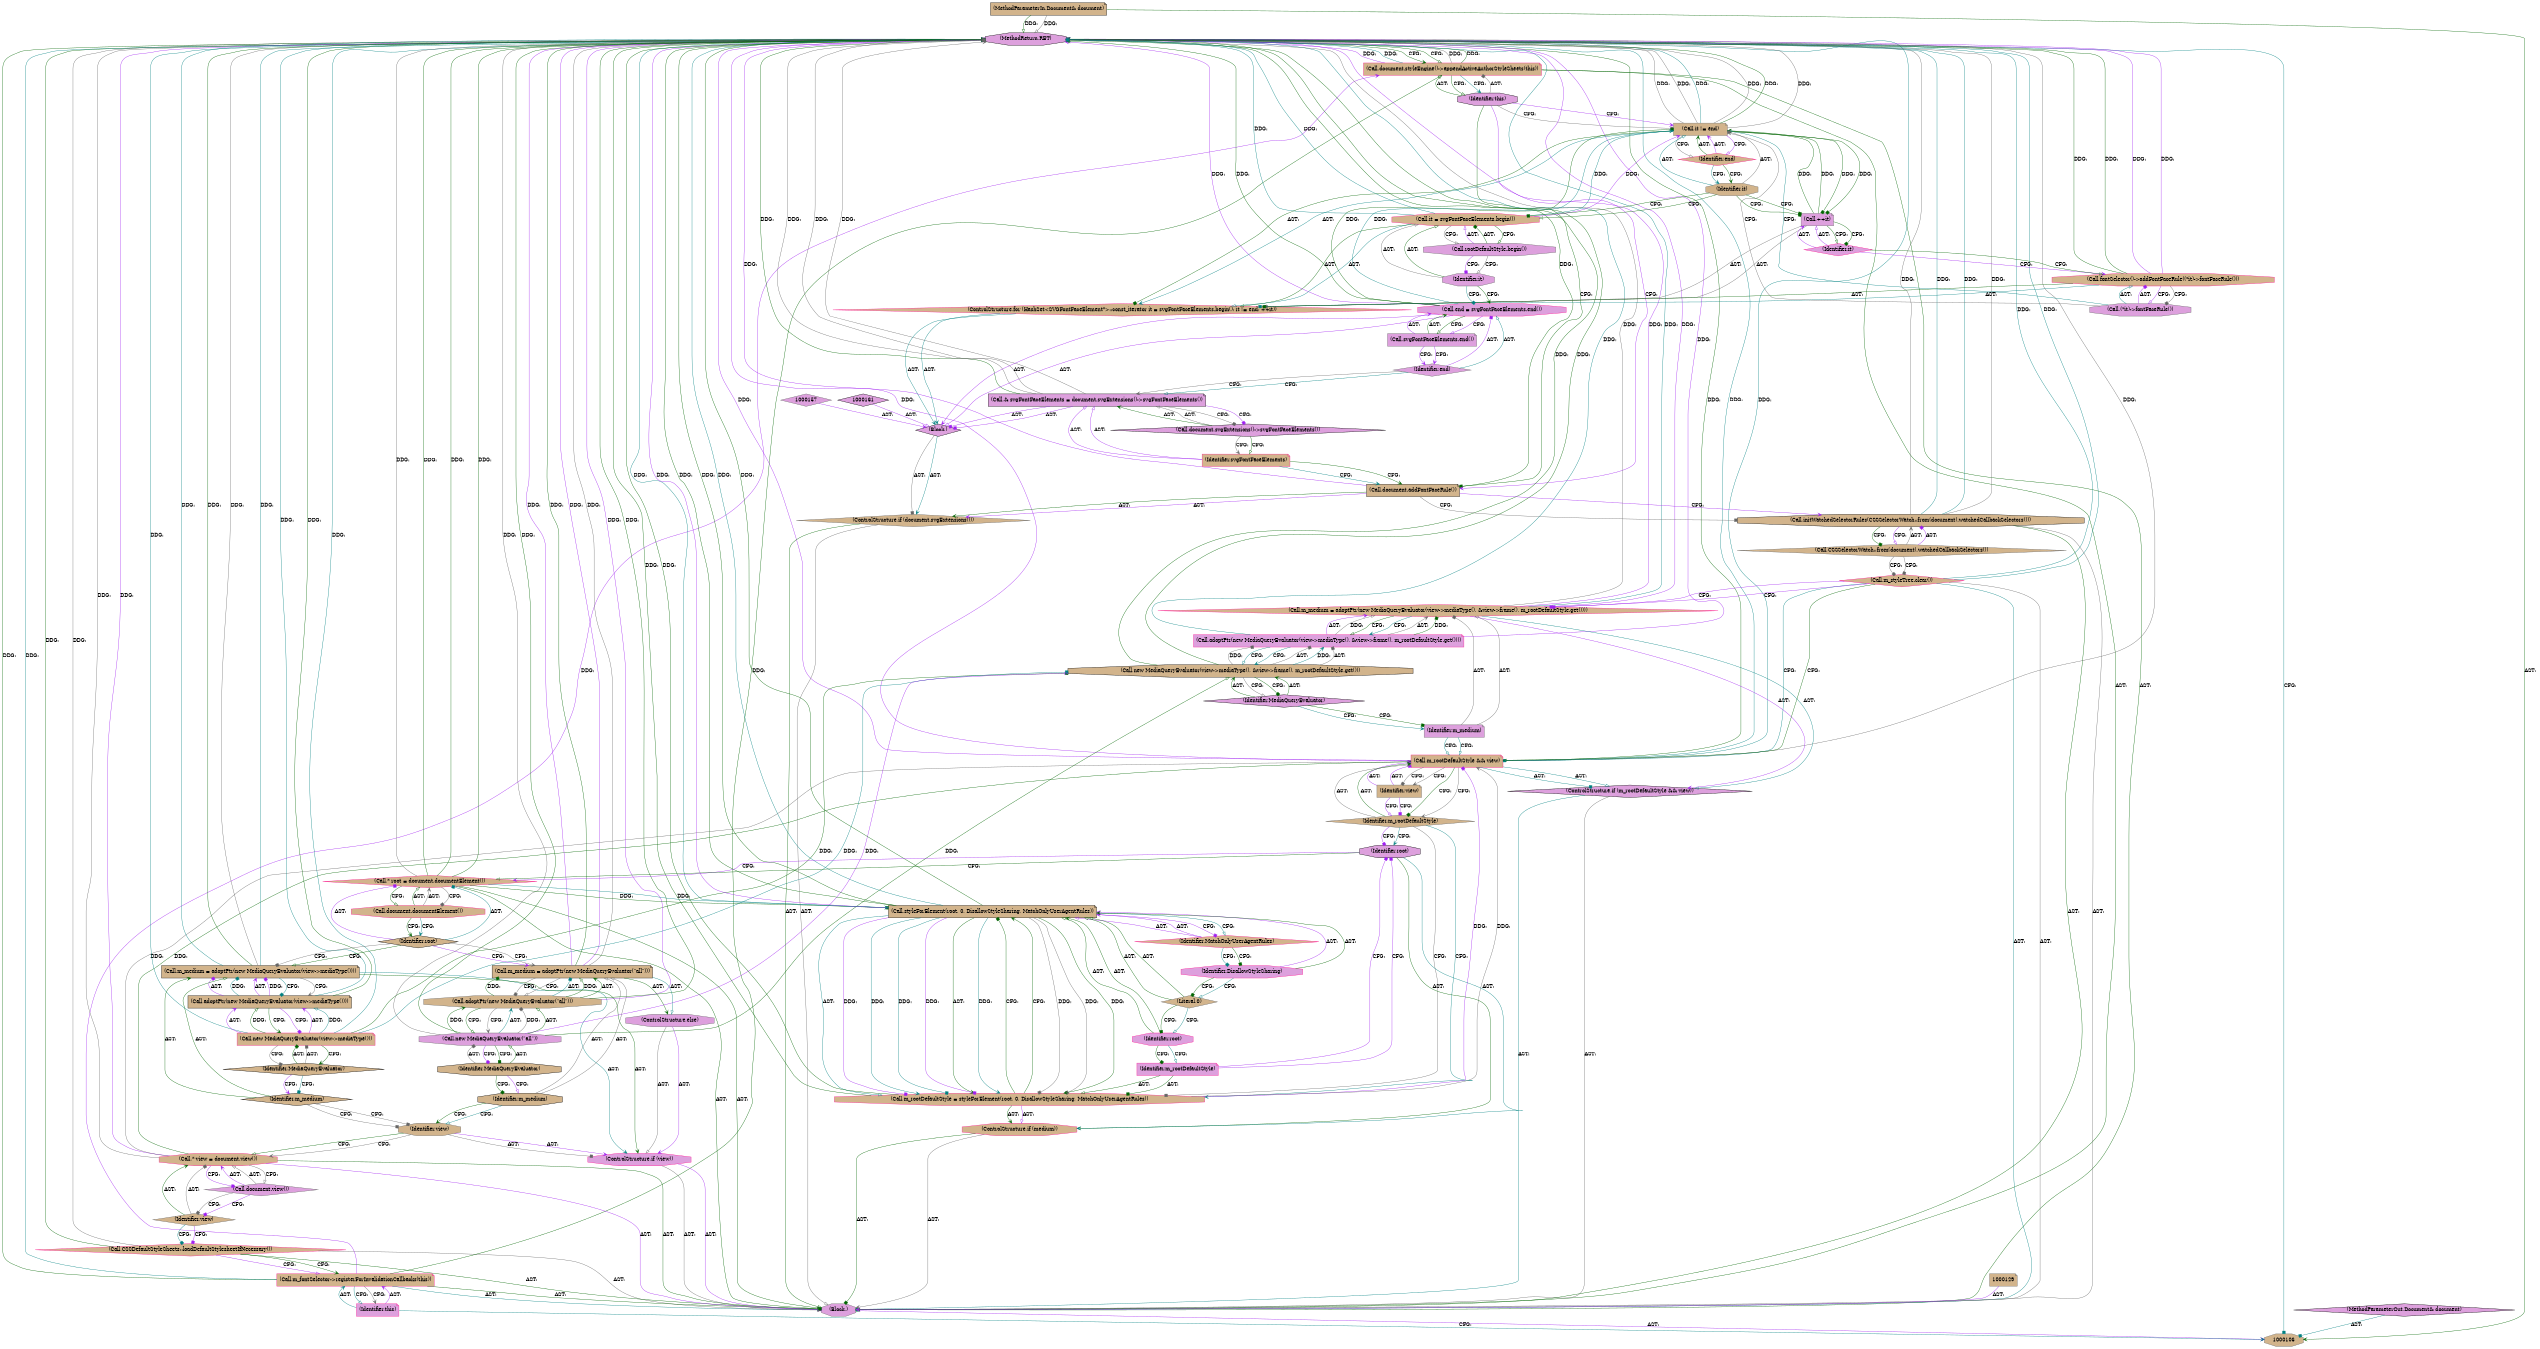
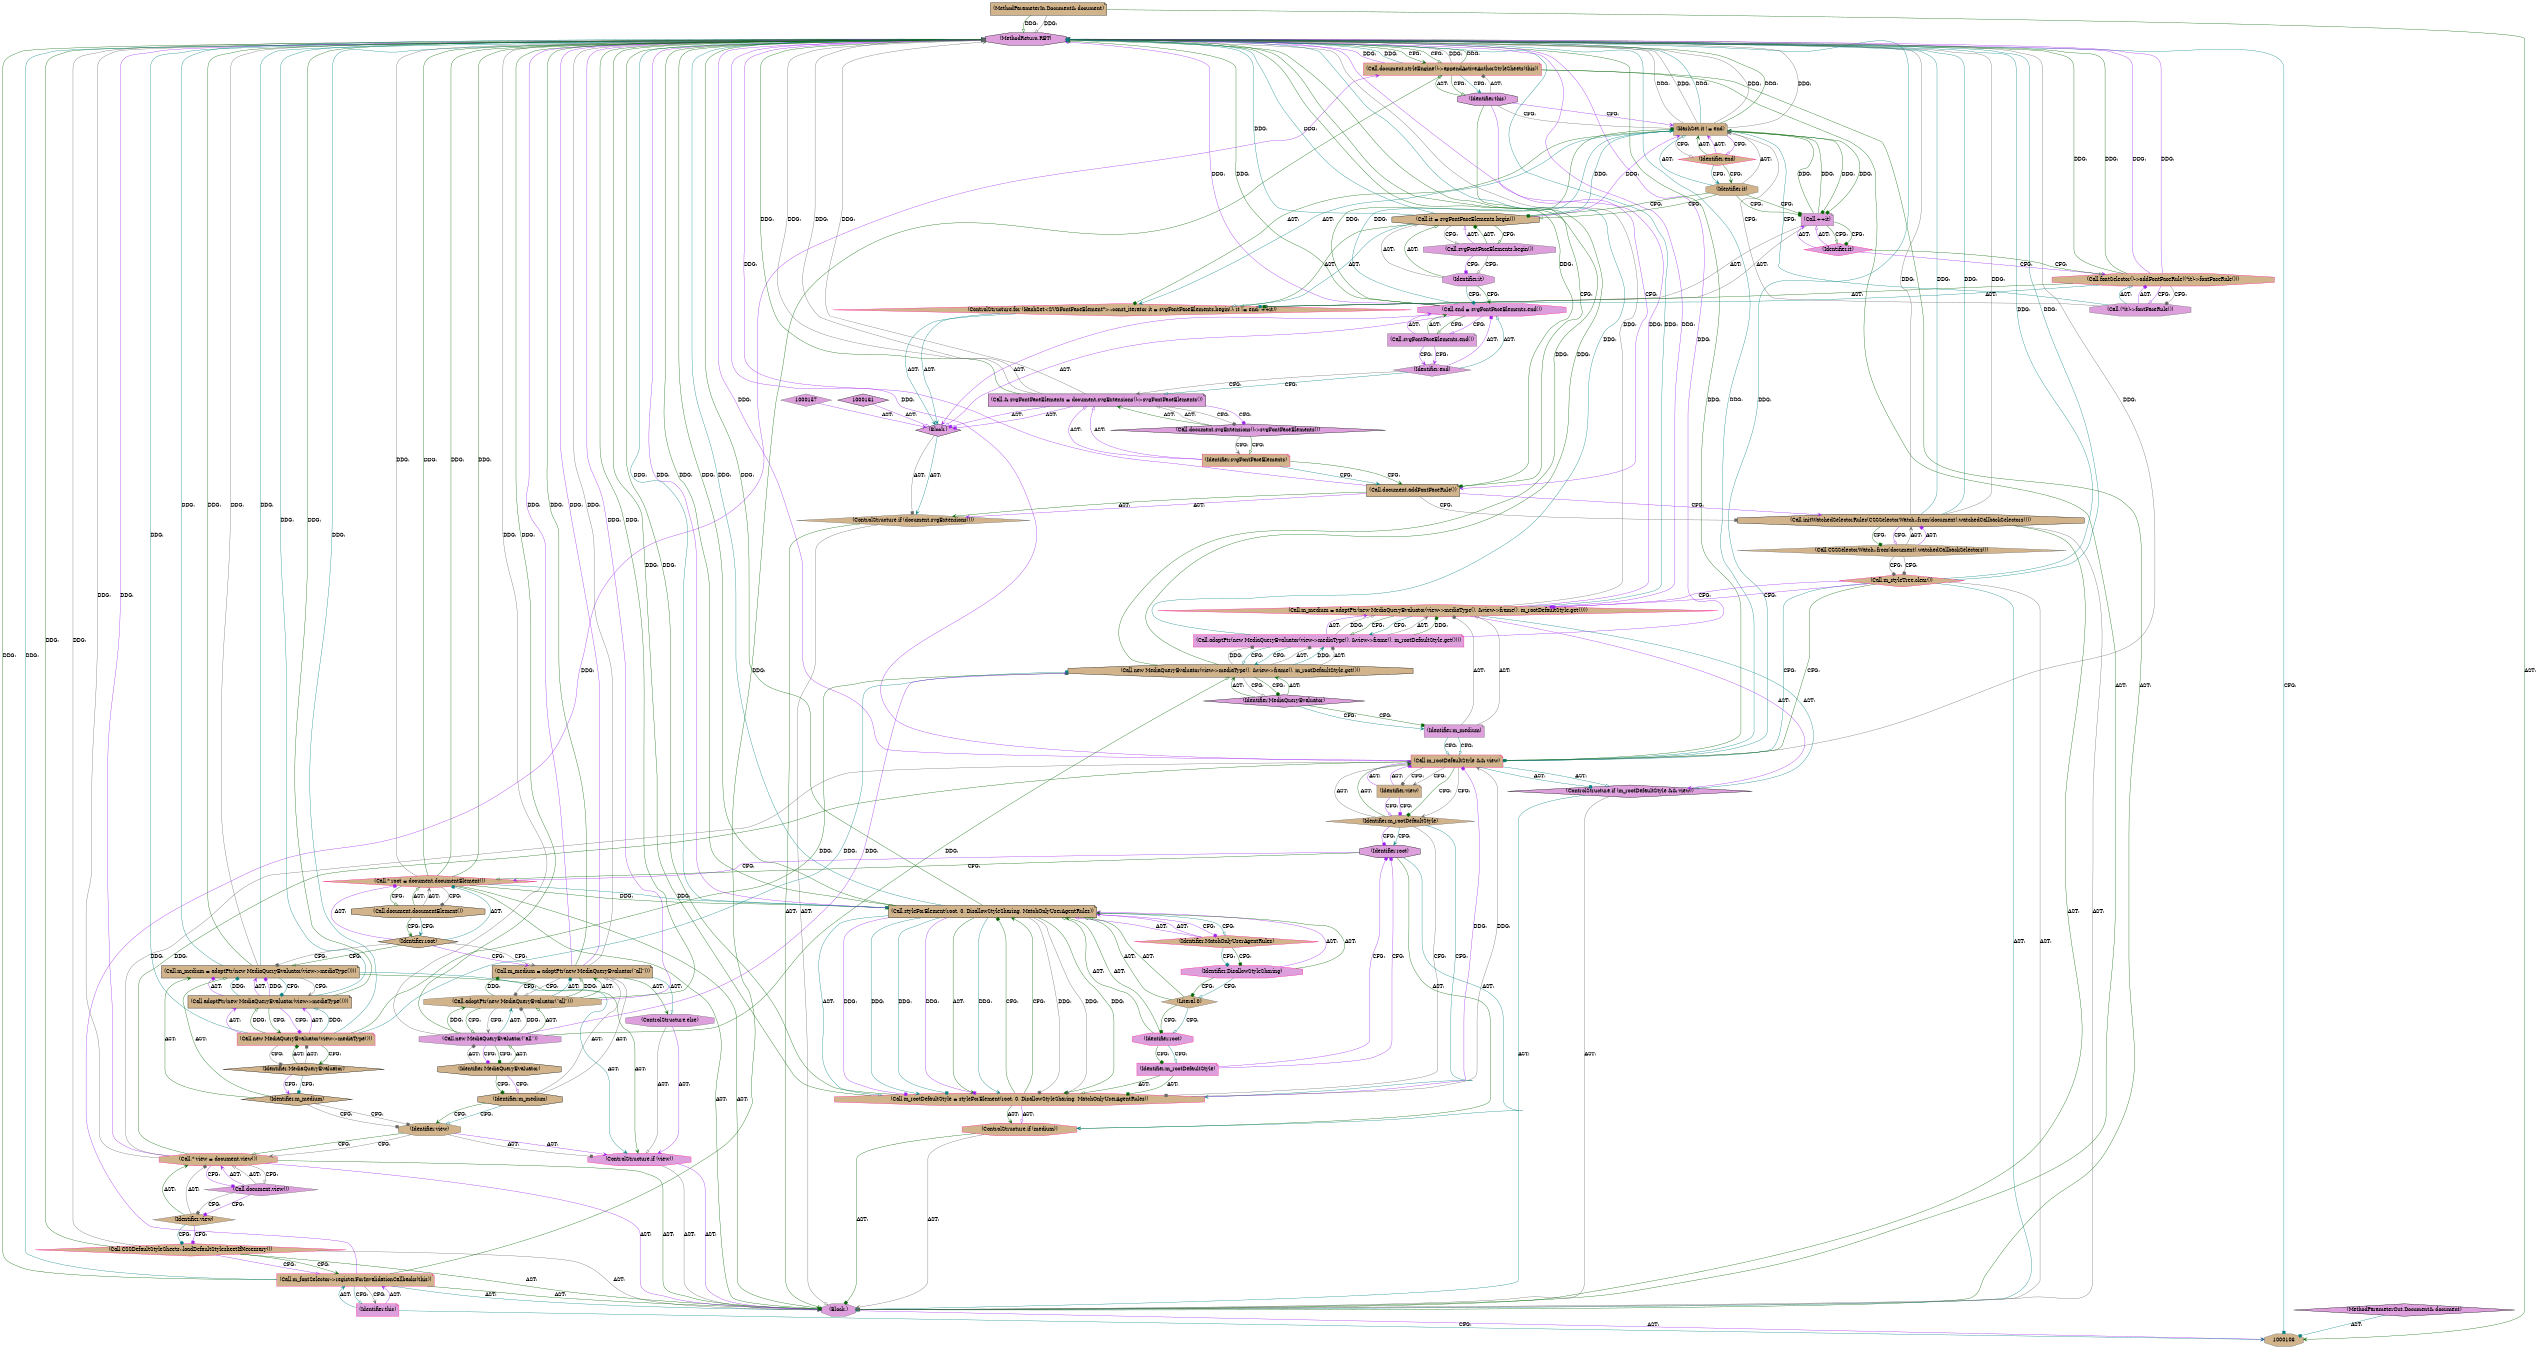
node "(Call,it != end)": label "(Call,it != end)" -> "(HashSet,it != end)"
node "(Call,it = svgFontFaceElements.begin())": color deeppink -> black
node "(Call,rootDefaultStyle.begin())": label "(Call,rootDefaultStyle.begin())" -> "(Call,svgFontFaceElements.begin())"
node "(Call,document.documentElement())": color deeppink -> black
node "1000129": removed
